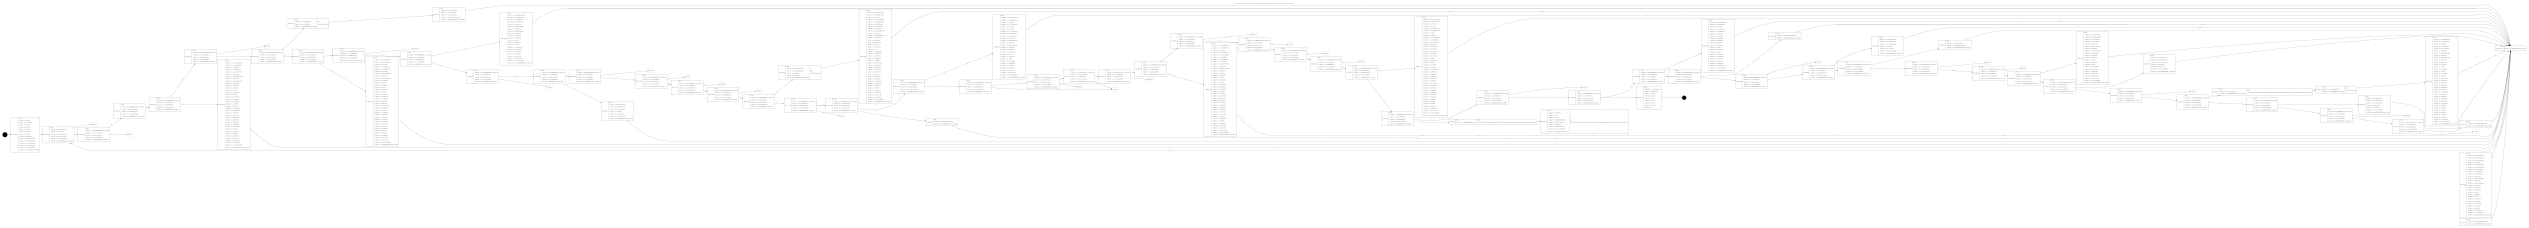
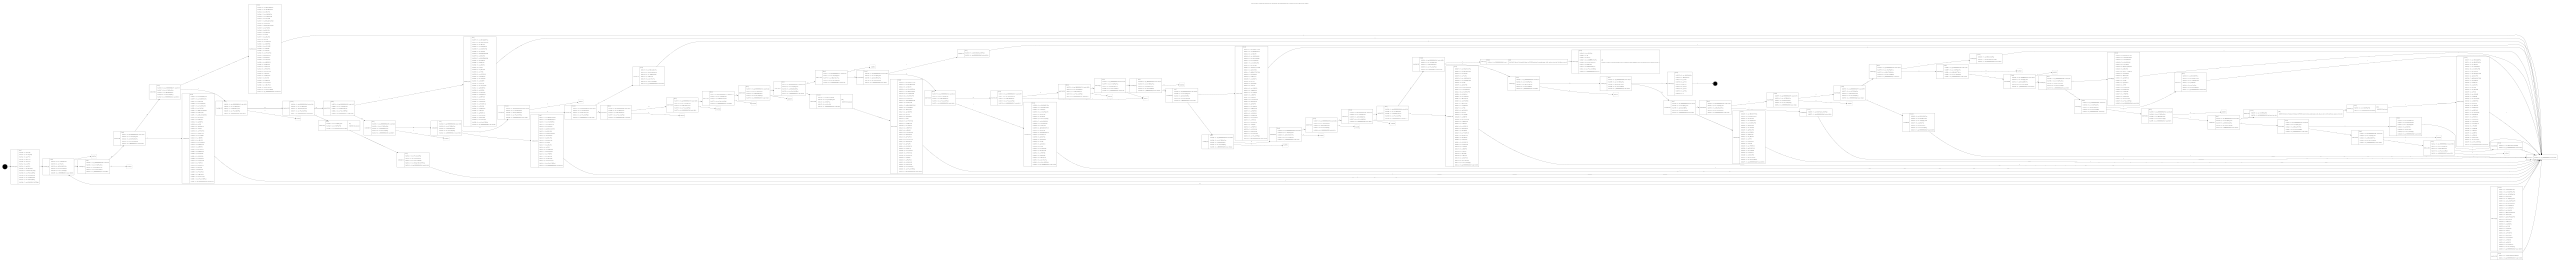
node "0x401f74 [144]": added
